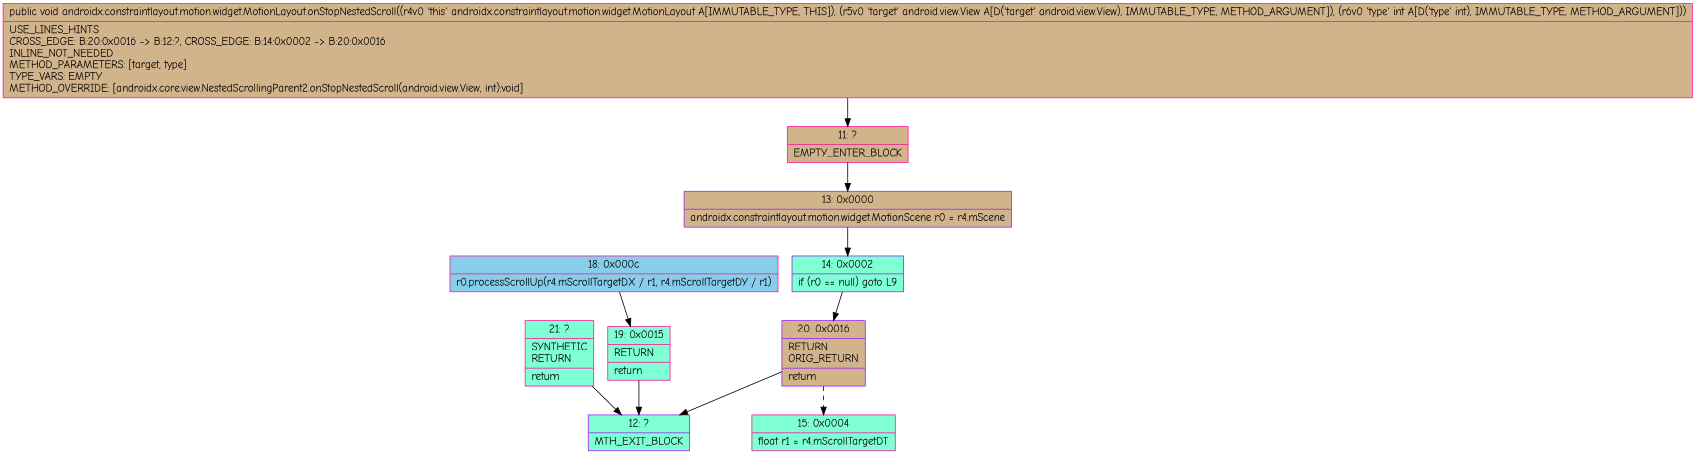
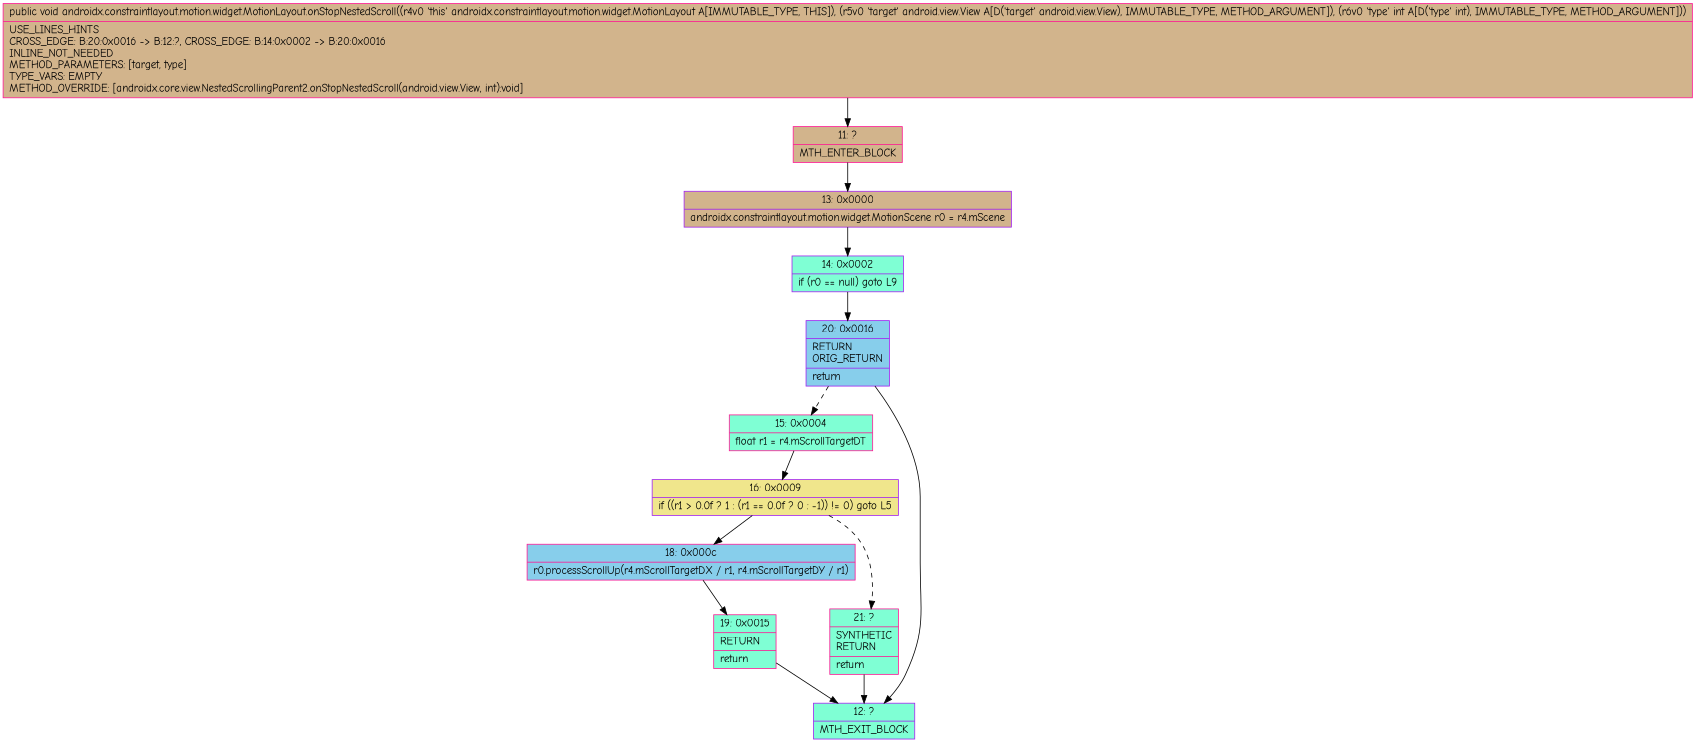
node "11: ?": text "EMPTY_ENTER_BLOCK" -> "MTH_ENTER_BLOCK"
node "20: 0x0016": fillcolor tan -> skyblue
node "16: 0x0009": added
